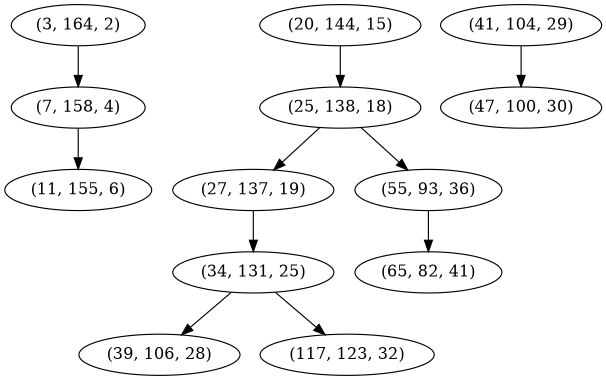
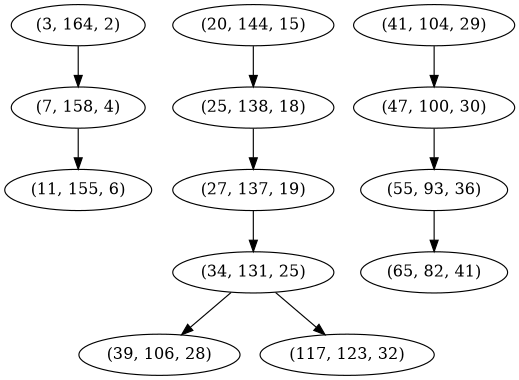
edge "(25, 138, 18)" -> "(55, 93, 36)": now "(47, 100, 30)" -> "(55, 93, 36)"
